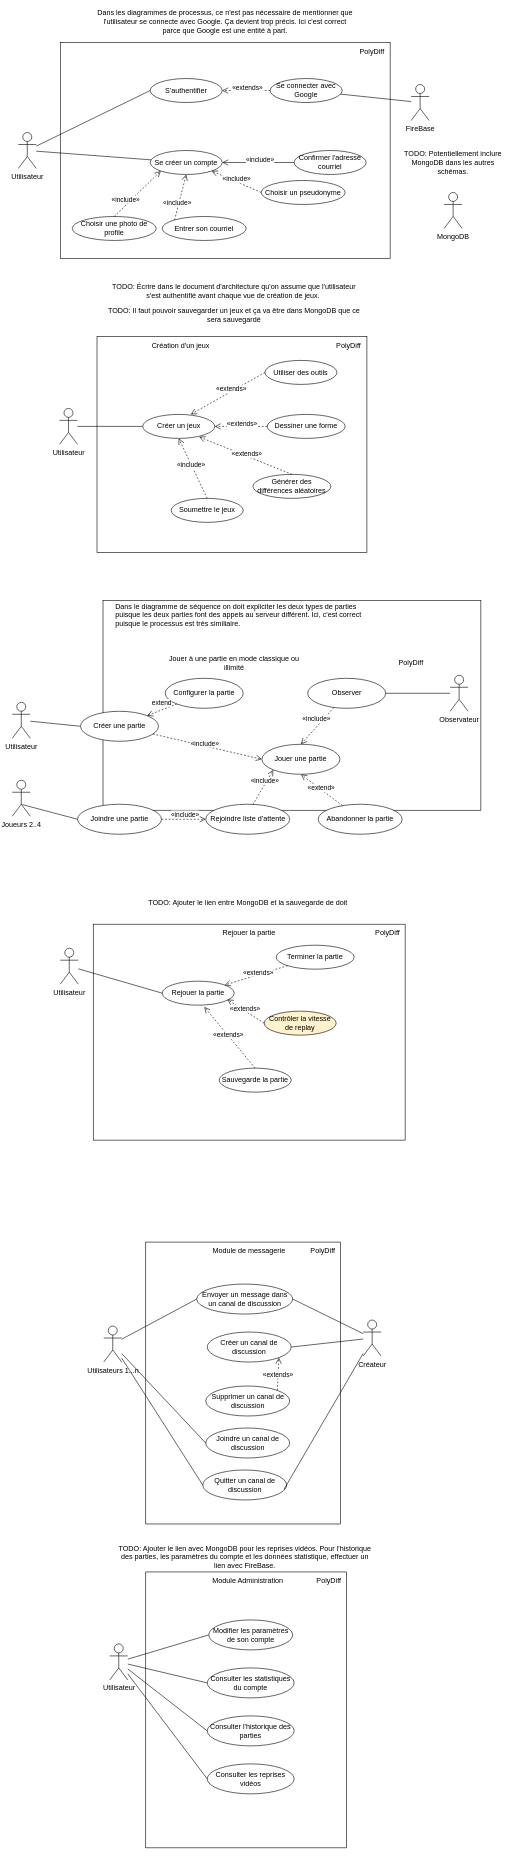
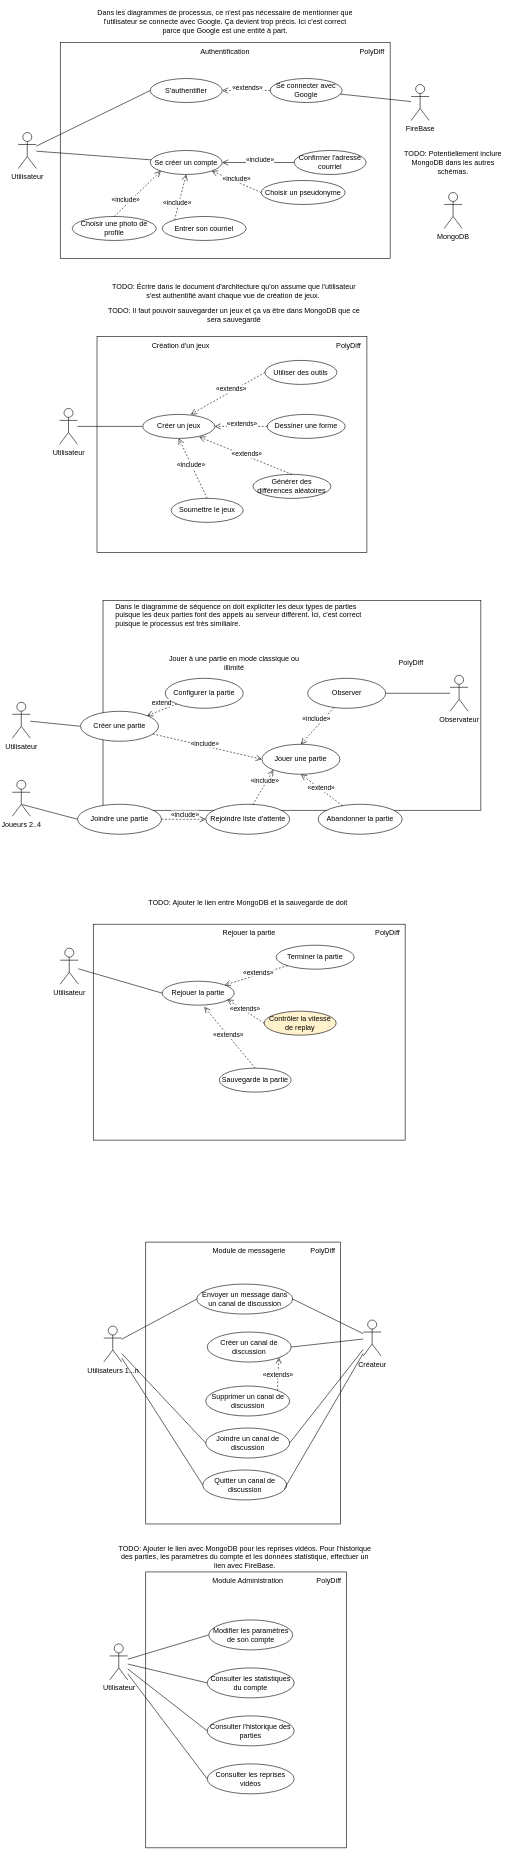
node "Authentification": added
edge "Créateur" -- "Joindre un canal de discussion": added
